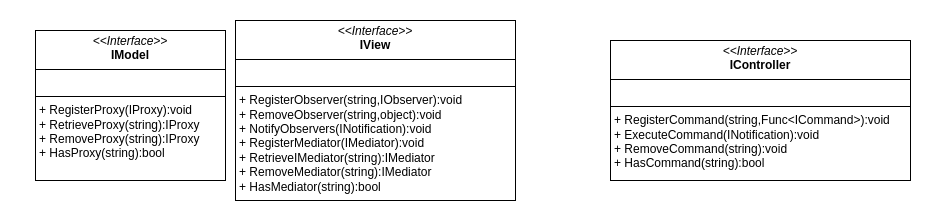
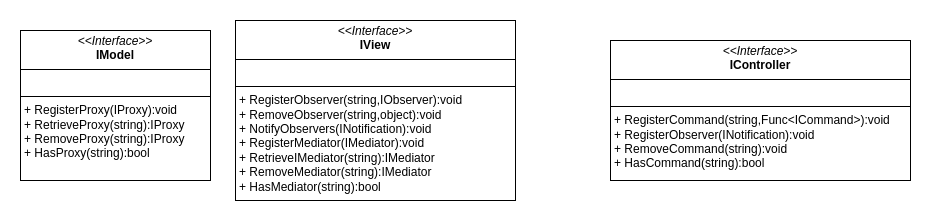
node "<<Interface>> IController + RegisterCommand(string,Func<ICommand>):void + ExecuteCommand(INotification):void + RemoveCommand(string):void + HasCommand(string):bool": label "<<Interface>> IController + RegisterCommand(string,Func<ICommand>):void + ExecuteCommand(INotification):void + RemoveCommand(string):void + HasCommand(string):bool" -> "<<Interface>> IController + RegisterCommand(string,Func<ICommand>):void + RegisterObserver(INotification):void + RemoveCommand(string):void + HasCommand(string):bool"
node "<<Interface>> IModel + RegisterProxy(IProxy):void + RetrieveProxy(string):IProxy + RemoveProxy(string):IProxy + HasProxy(string):bool": moved (131, 106) -> (116, 106)
